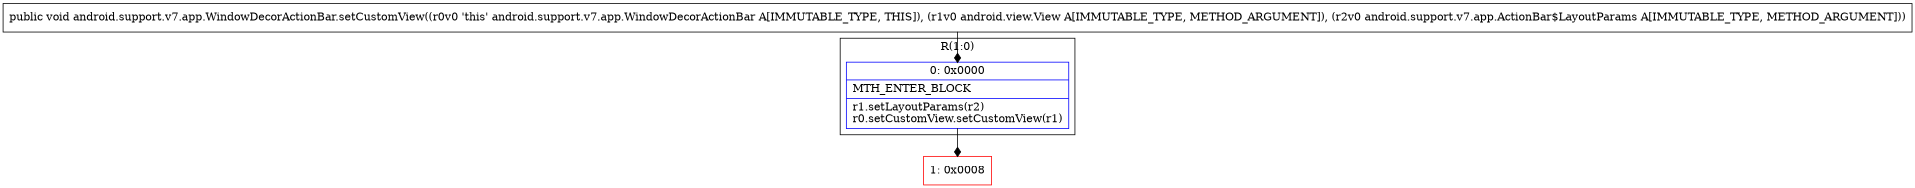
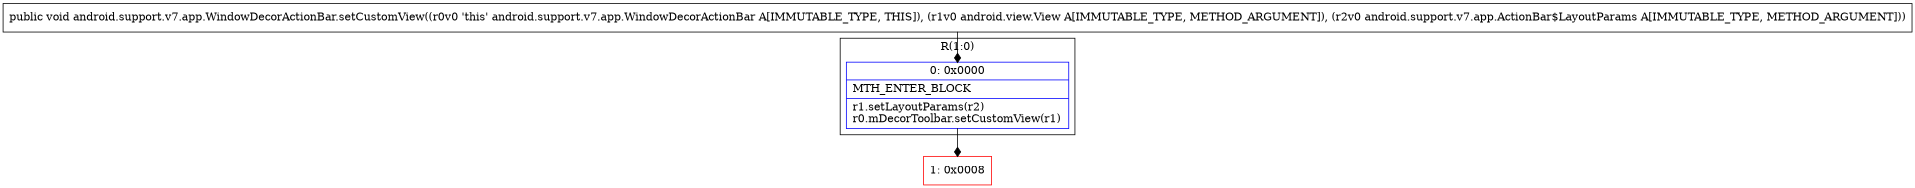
node "0: 0x0000": text "r0.setCustomView.setCustomView(r1)" -> "r0.mDecorToolbar.setCustomView(r1)"
